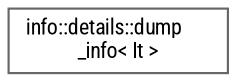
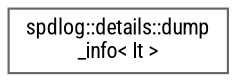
node "info::details::dump _info< It >": label "info::details::dump _info< It >" -> "spdlog::details::dump _info< It >"
